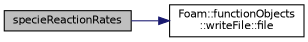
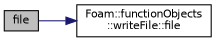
node "specieReactionRates": label "specieReactionRates" -> "file"
